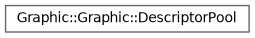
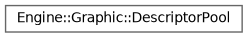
node "Graphic::Graphic::DescriptorPool": label "Graphic::Graphic::DescriptorPool" -> "Engine::Graphic::DescriptorPool"
